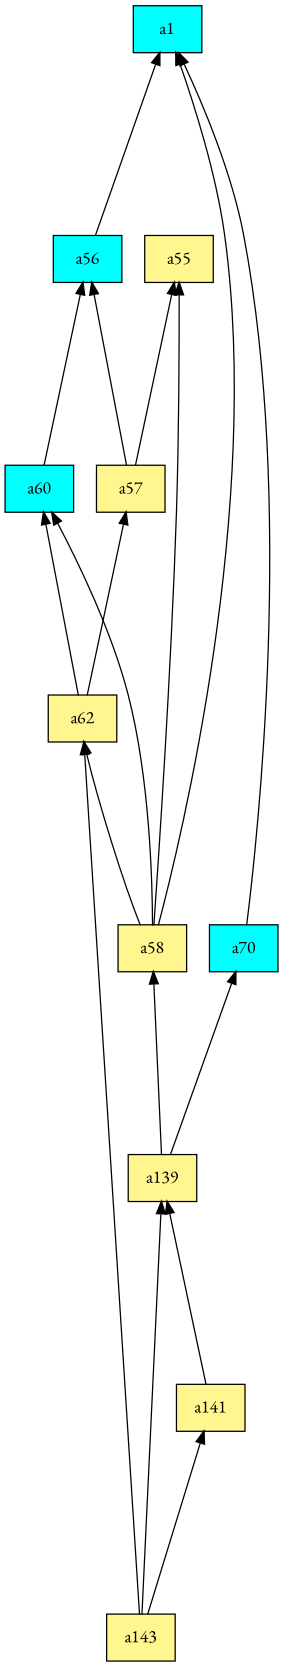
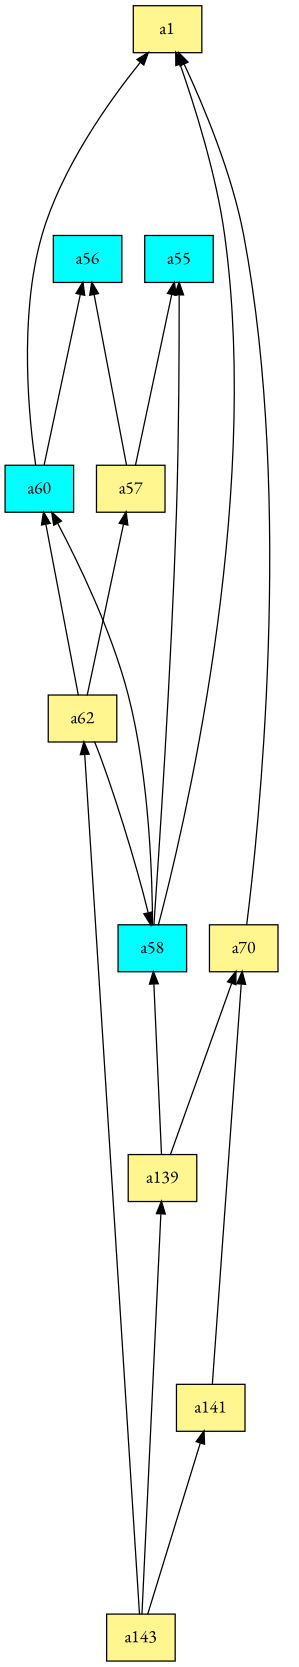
node "a1": fillcolor cyan -> khaki1
edge "a56" -> "a1": now "a60" -> "a1"
node "a55": fillcolor khaki1 -> cyan
edge "a58" -> "a62": reversed
node "a58": fillcolor khaki1 -> cyan
node "a70": fillcolor cyan -> khaki1
edge "a141" -> "a139": now "a141" -> "a70"
